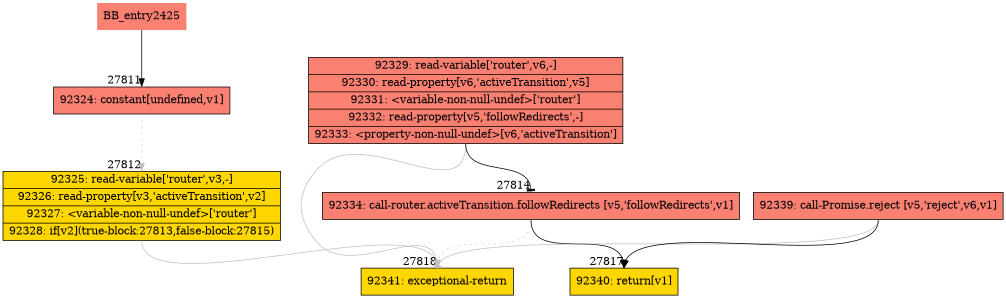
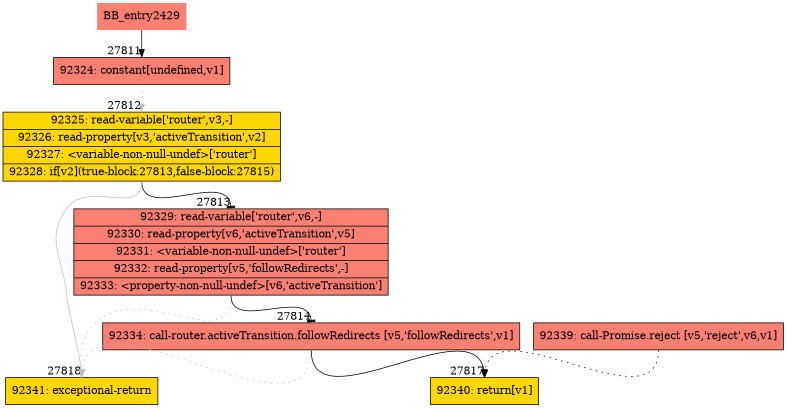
node "BB_entry2425": label "BB_entry2425" -> "BB_entry2429"
edge "92329: read-variable['router',v6,-]" -> "92341: exceptional-return": style solid -> dotted
edge "92325: read-variable['router',v3,-]" -> "92329: read-variable['router',v6,-]": added
edge "92339: call-Promise.reject [v5,'reject',v6,v1]" -> "92341: exceptional-return": removed
edge "92339: call-Promise.reject [v5,'reject',v6,v1]" -> "92340: return[v1]": style solid -> dotted
